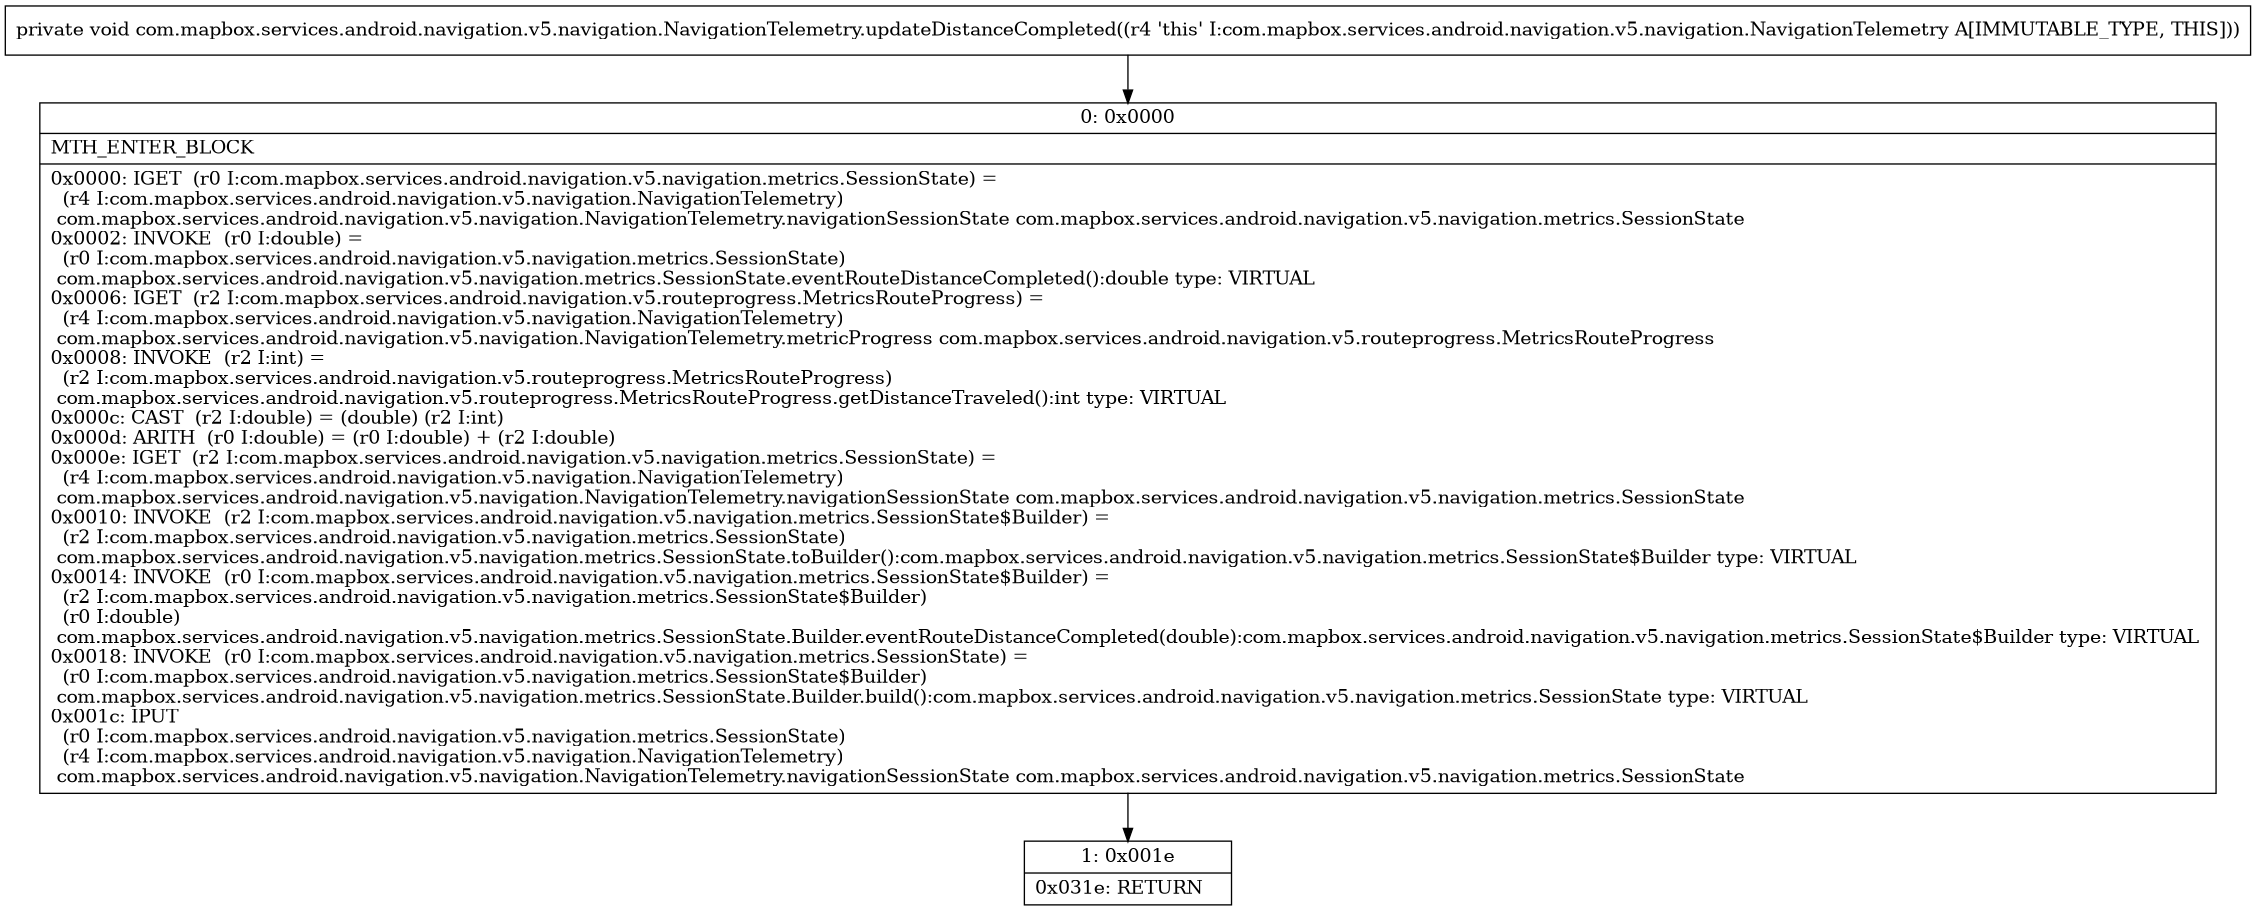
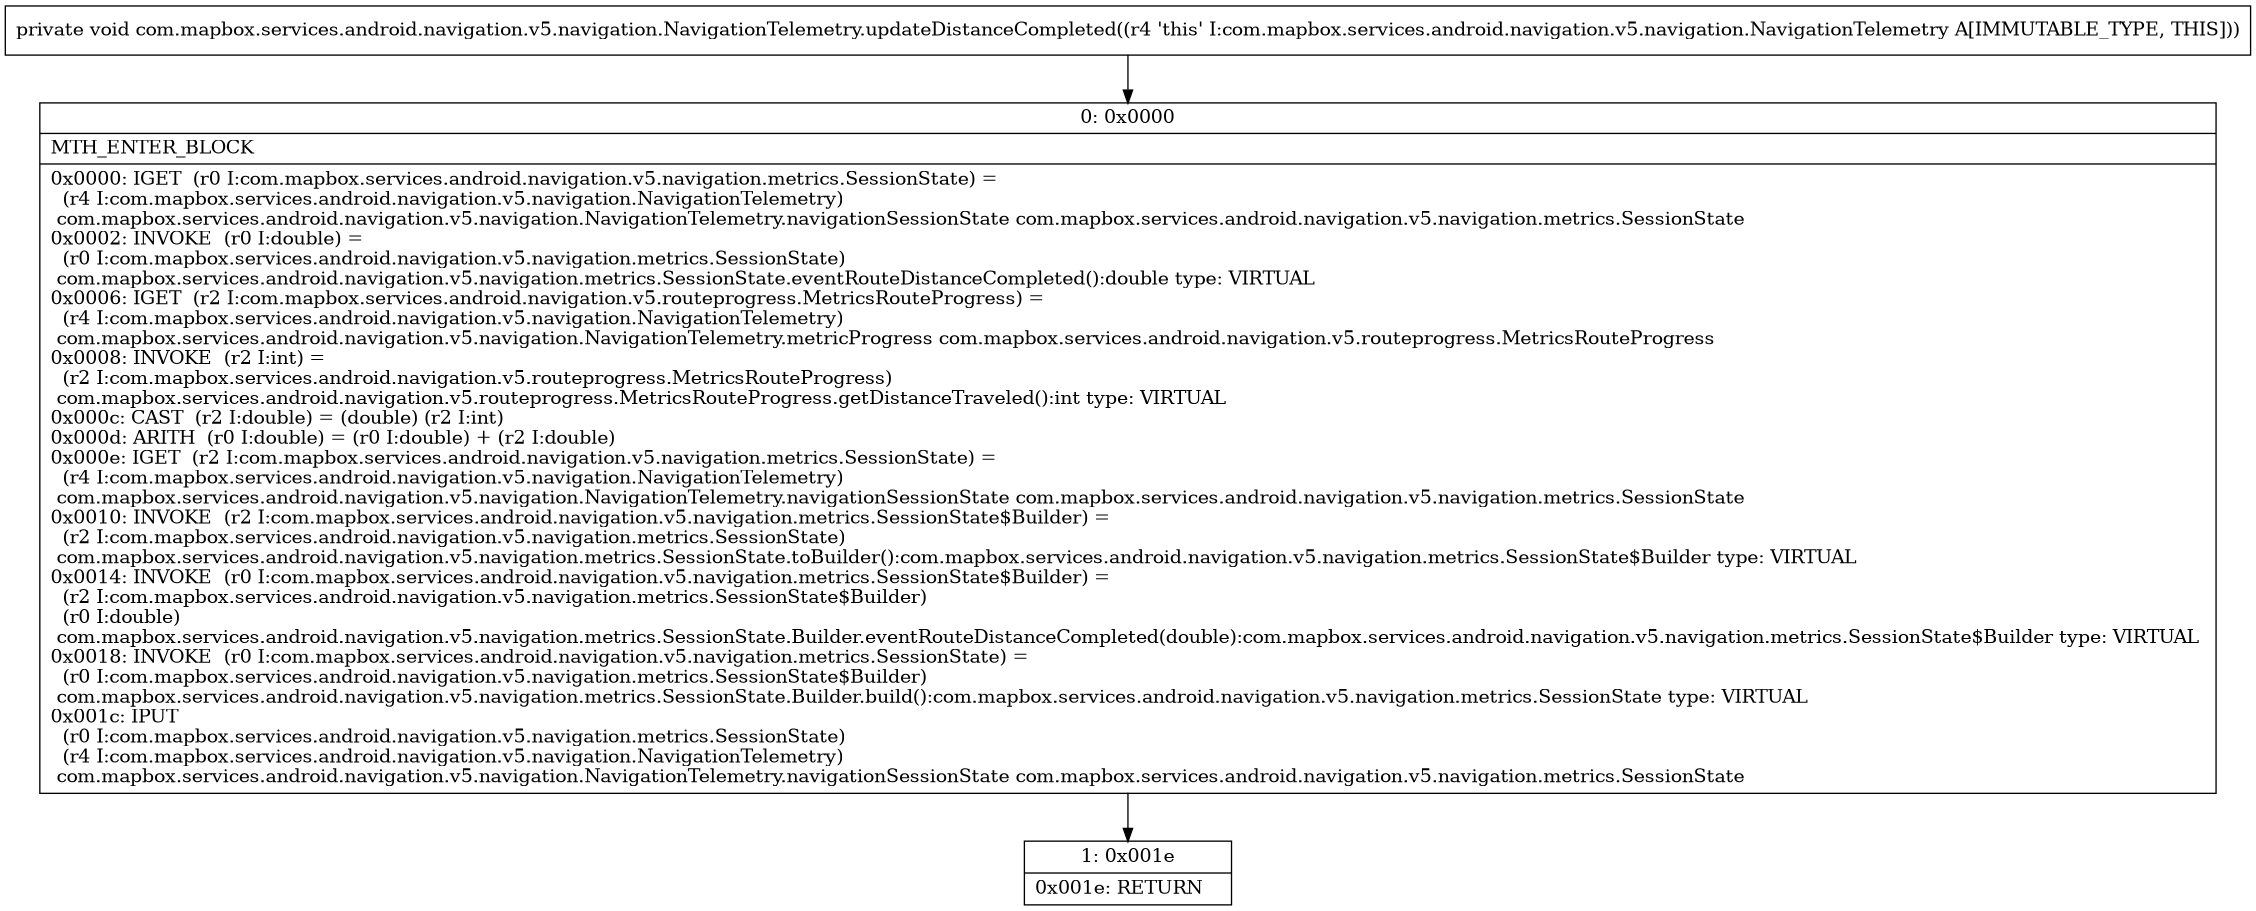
node "1: 0x001e": text "0x031e: RETURN" -> "0x001e: RETURN"
